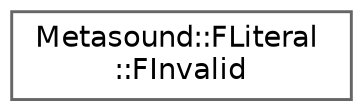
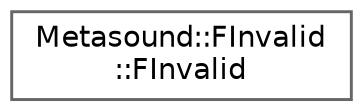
node "Metasound::FLiteral ::FInvalid": label "Metasound::FLiteral ::FInvalid" -> "Metasound::FInvalid ::FInvalid"
